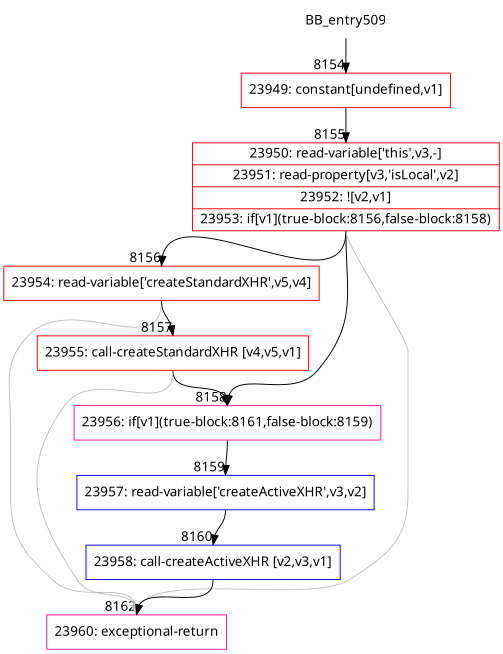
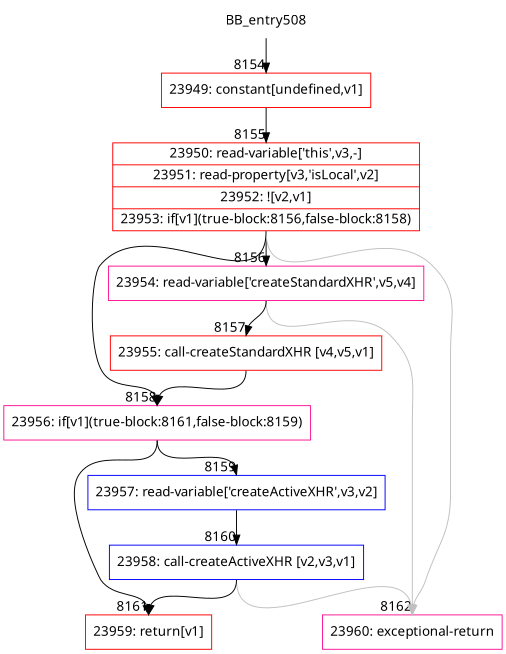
node "BB_entry509": label "BB_entry509" -> "BB_entry508"
node "23954: read-variable['createStandardXHR',v5,v4]": color red -> deeppink
edge "23955: call-createStandardXHR [v4,v5,v1]" -> "23960: exceptional-return": removed
edge "23958: call-createActiveXHR [v2,v3,v1]" -> "23960: exceptional-return": color black -> gray
node "23959: return[v1]": added
